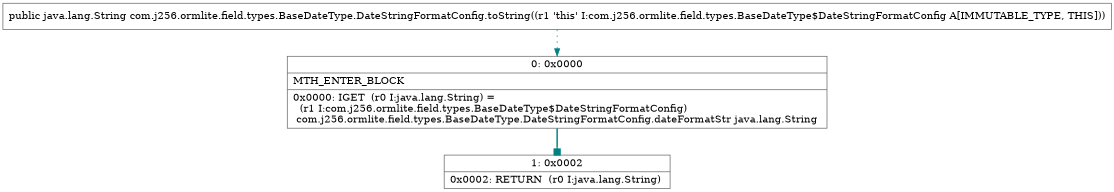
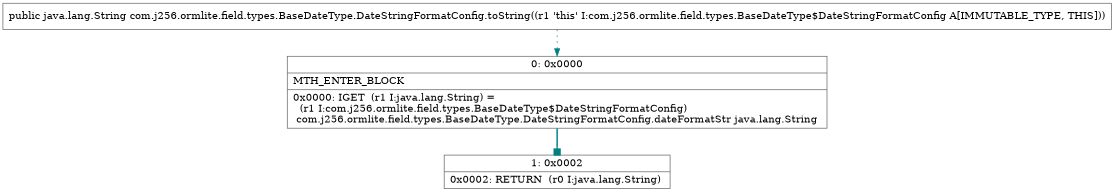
node "0: 0x0000": text "0x0000: IGET  (r0 I:java.lang.String) =" -> "0x0000: IGET  (r1 I:java.lang.String) ="
